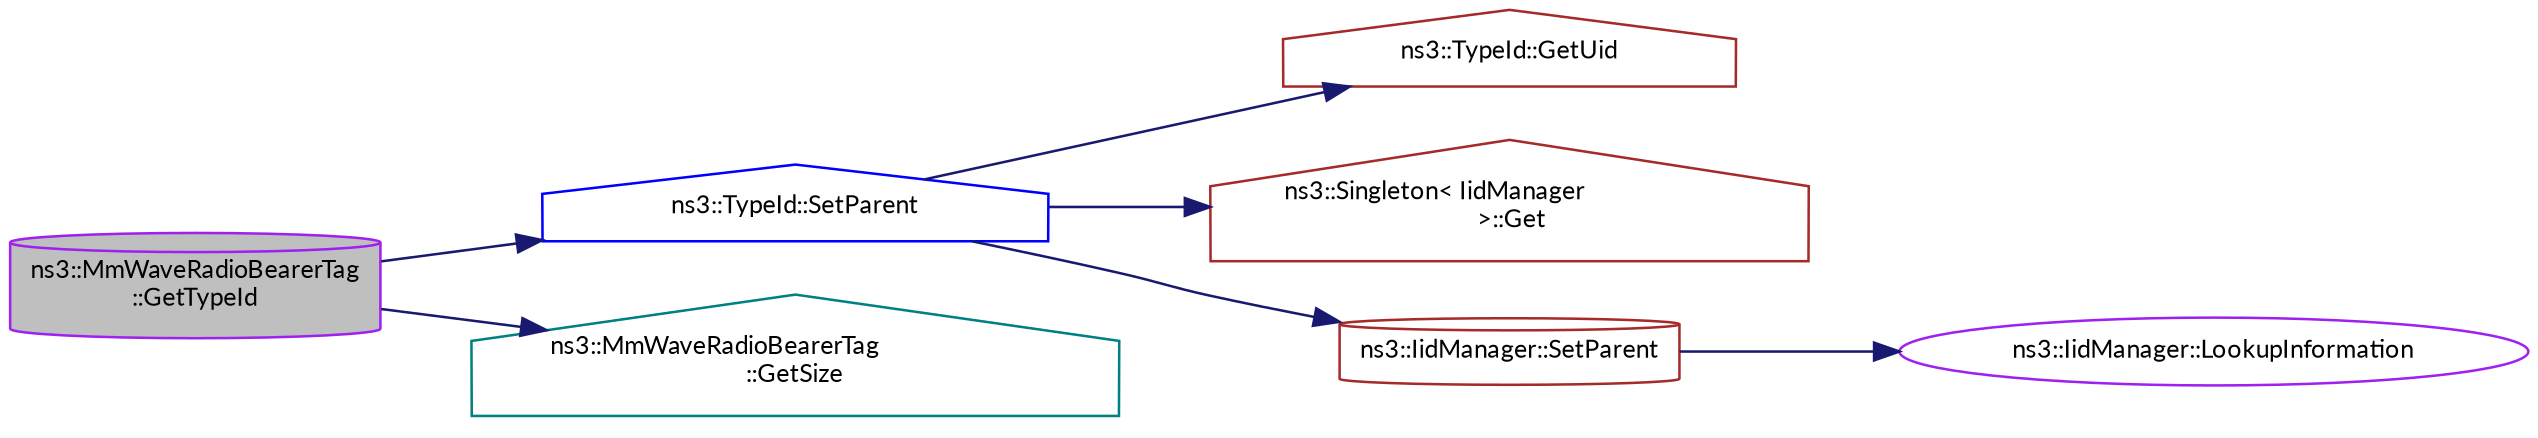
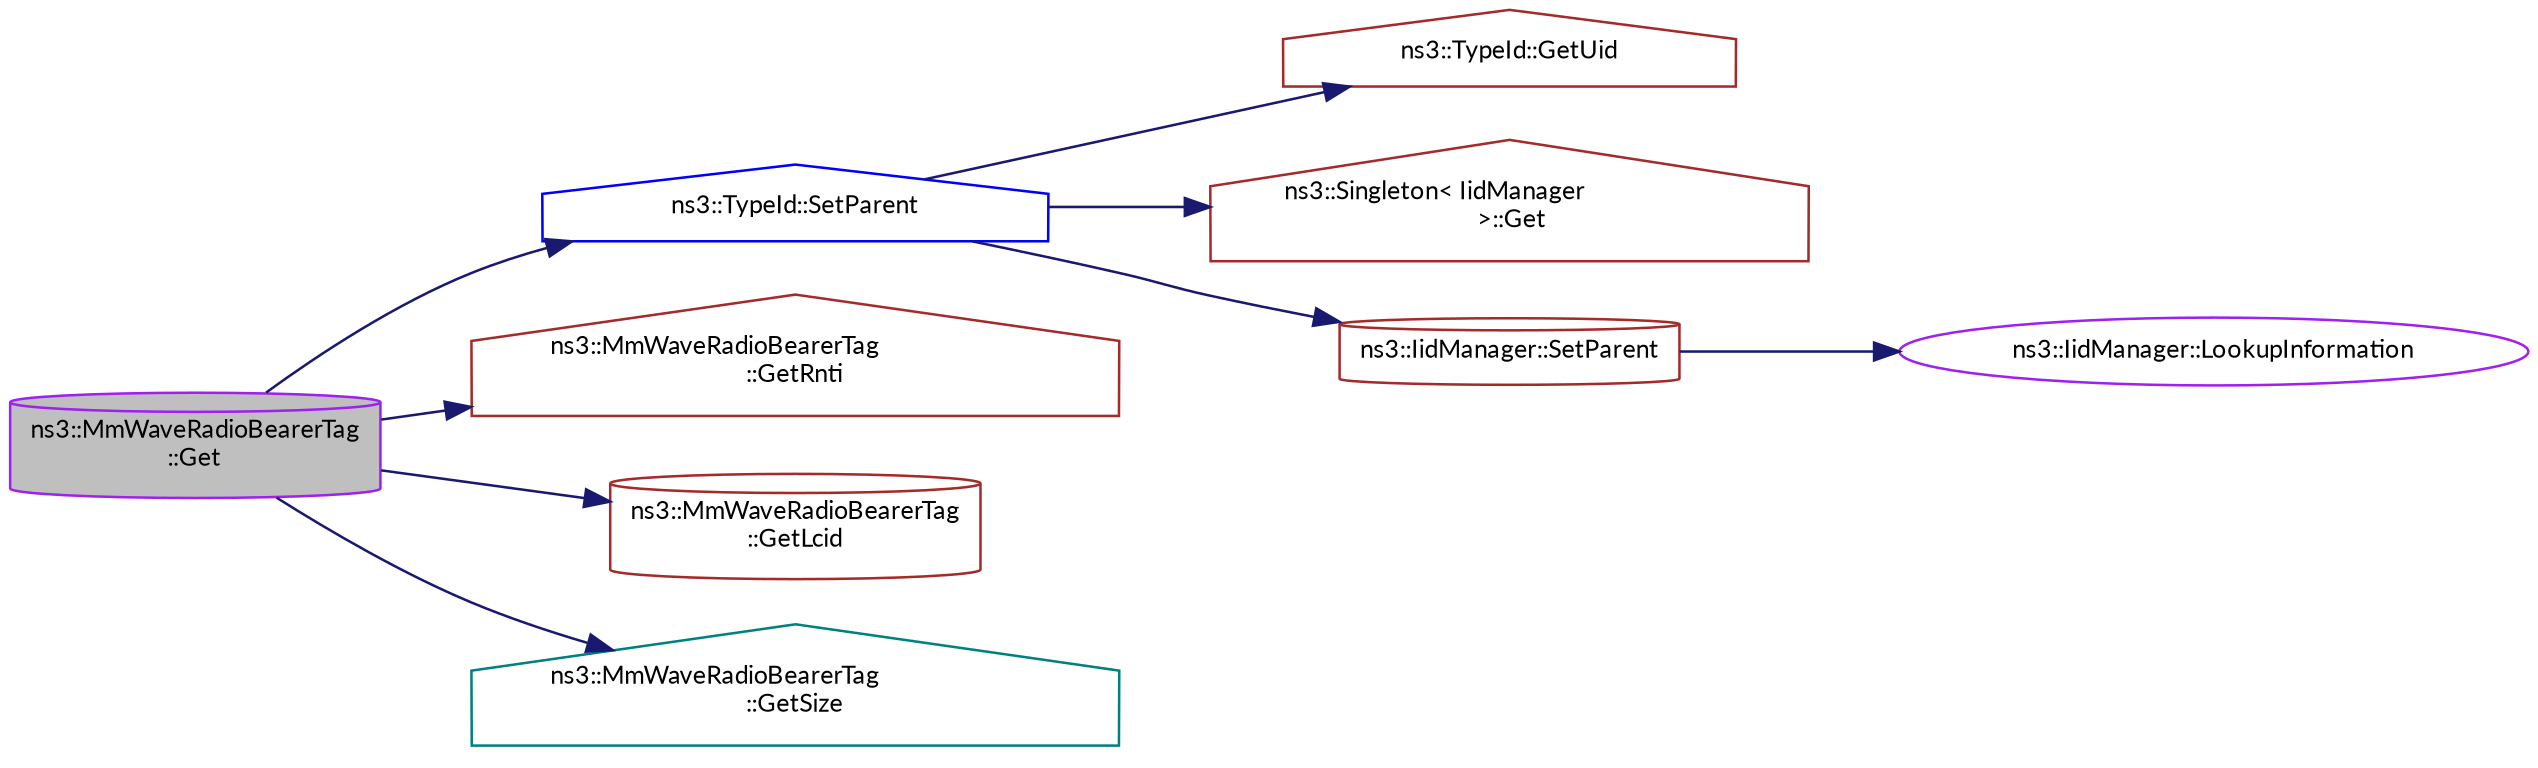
node "ns3::MmWaveRadioBearerTag ::GetTypeId": label "ns3::MmWaveRadioBearerTag ::GetTypeId" -> "ns3::MmWaveRadioBearerTag ::Get"
node "ns3::MmWaveRadioBearerTag ::GetRnti": added
node "ns3::MmWaveRadioBearerTag ::GetLcid": added
